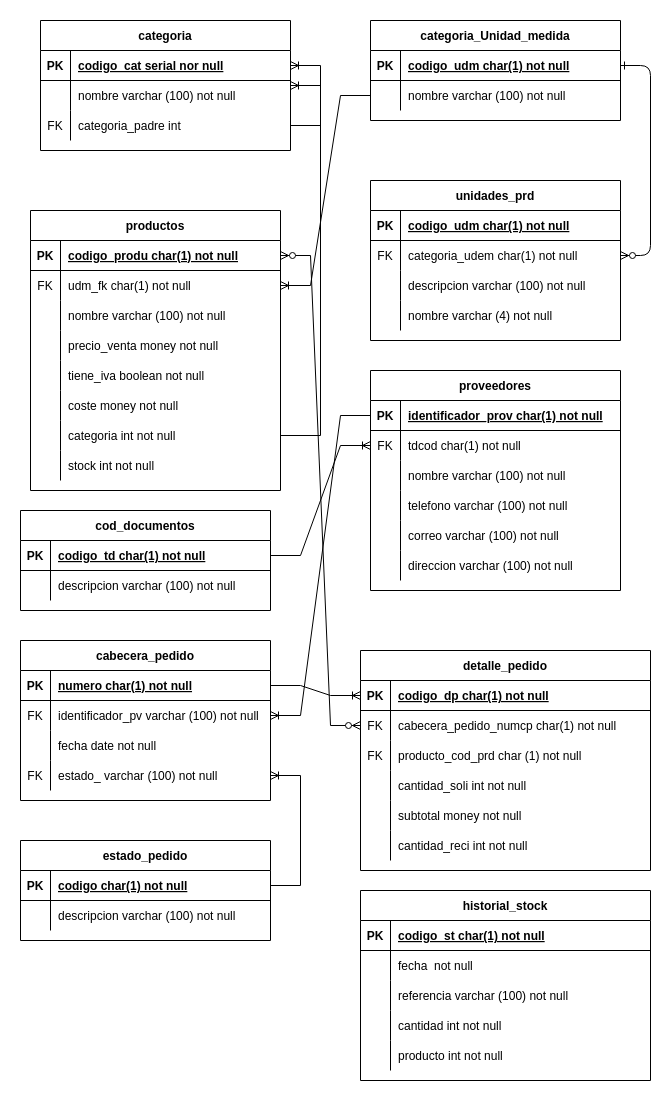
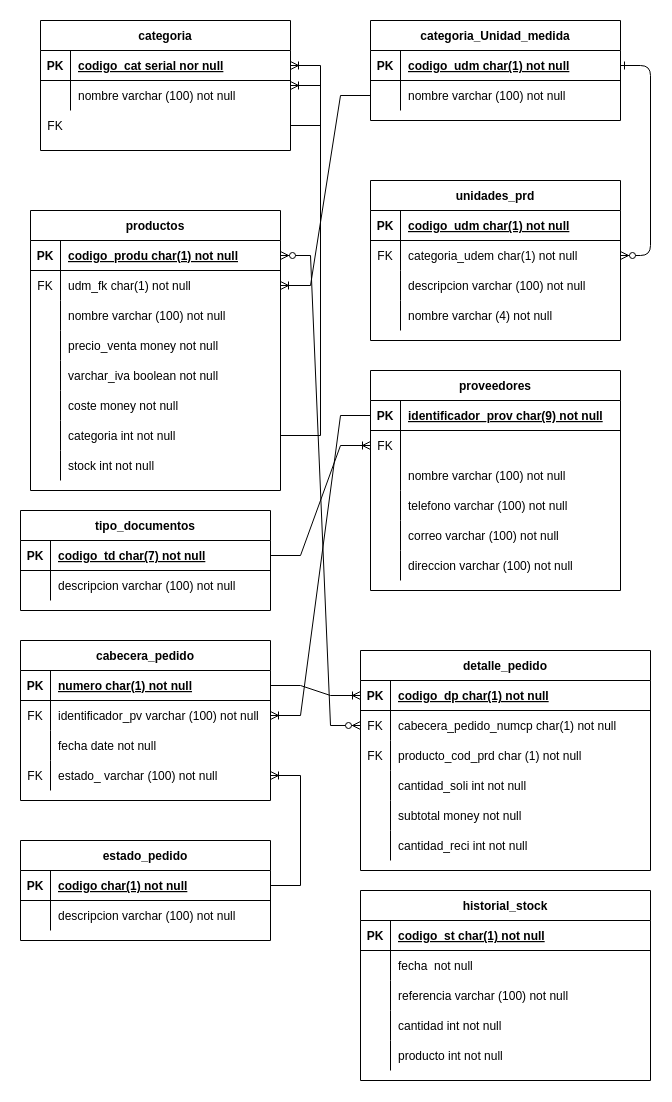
node "categoria_padre int": removed
node "tiene_iva boolean not null": label "tiene_iva boolean not null" -> "varchar_iva boolean not null"
node "identificador_prov char(1) not null": label "identificador_prov char(1) not null" -> "identificador_prov char(9) not null"
node "tdcod char(1) not null": removed
node "cod_documentos": label "cod_documentos" -> "tipo_documentos"
node "codigo_td char(1) not null": label "codigo_td char(1) not null" -> "codigo_td char(7) not null"
